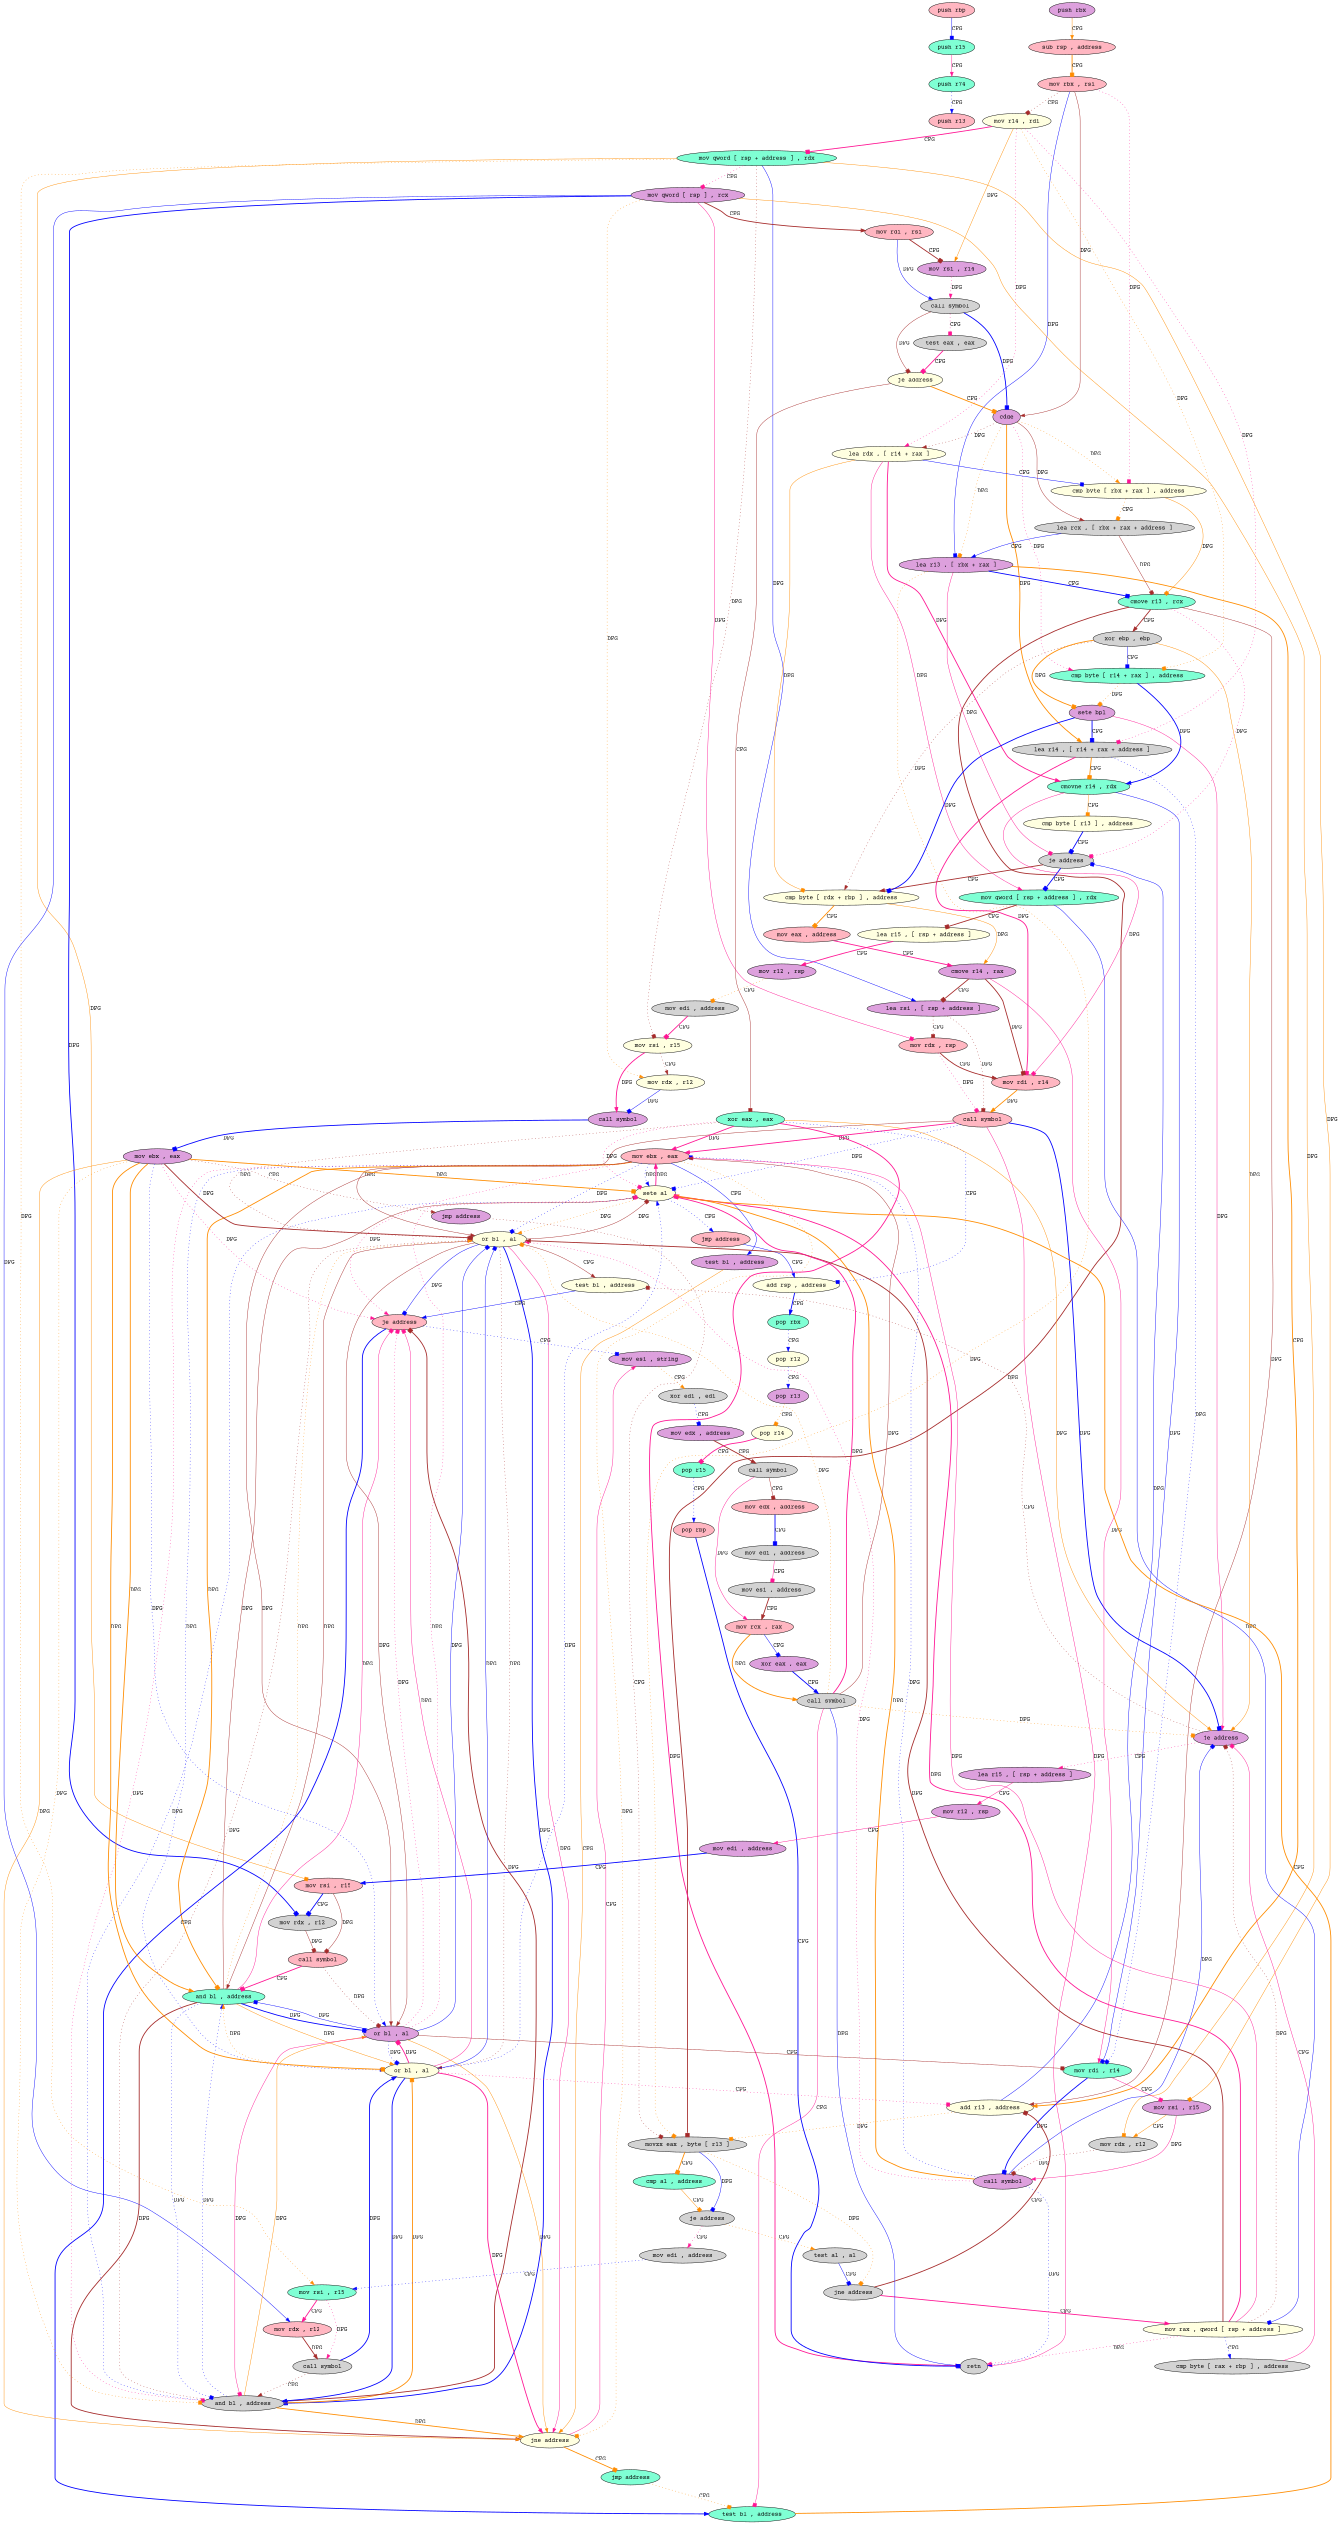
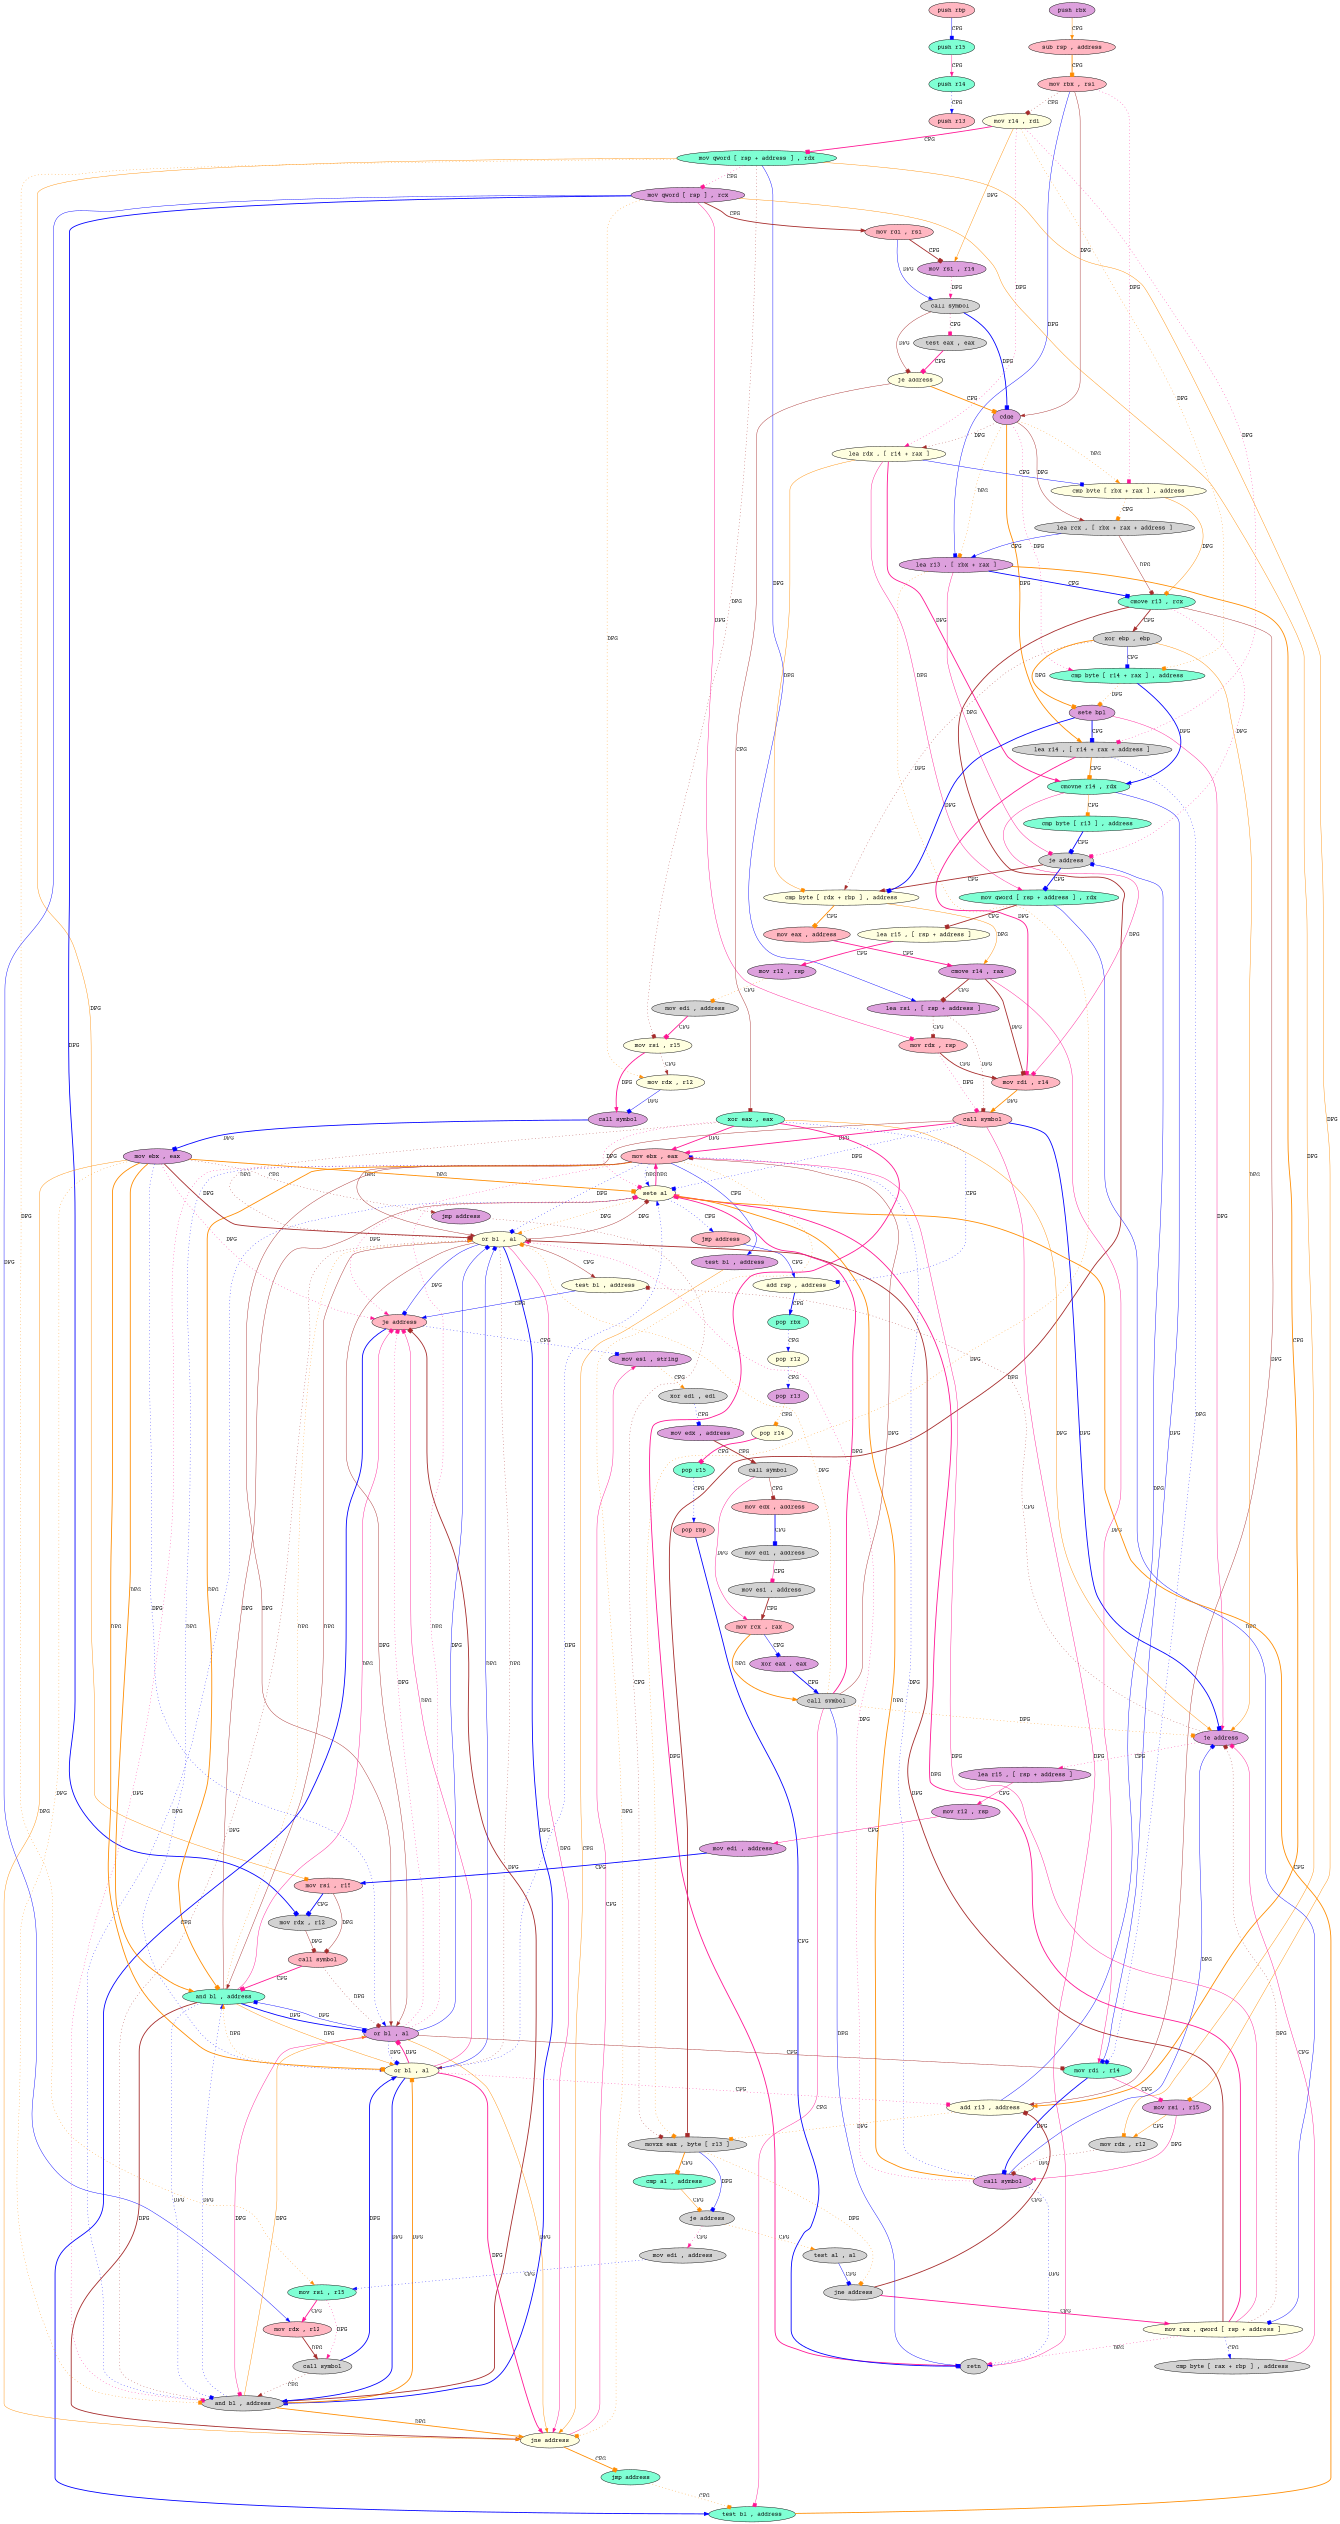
node "push r74": label "push r74" -> "push r14"
node "cmp byte [ r13 ] , address": fillcolor lightyellow -> aquamarine
